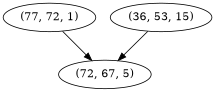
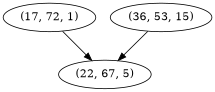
node "(77, 72, 1)": label "(77, 72, 1)" -> "(17, 72, 1)"
node "(72, 67, 5)": label "(72, 67, 5)" -> "(22, 67, 5)"
